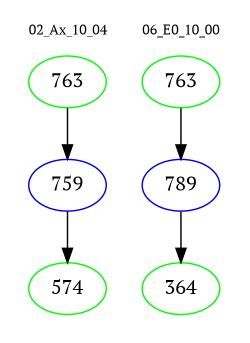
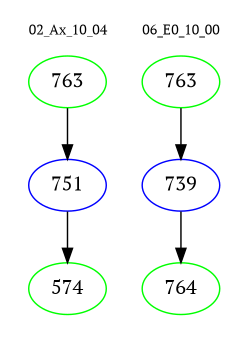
node "759": label "759" -> "751"
node "789": label "789" -> "739"
node "364": label "364" -> "764"
